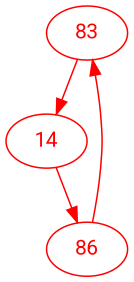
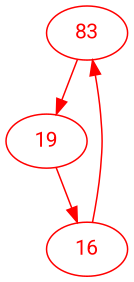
node "14": label "14" -> "19"
node "86": label "86" -> "16"
